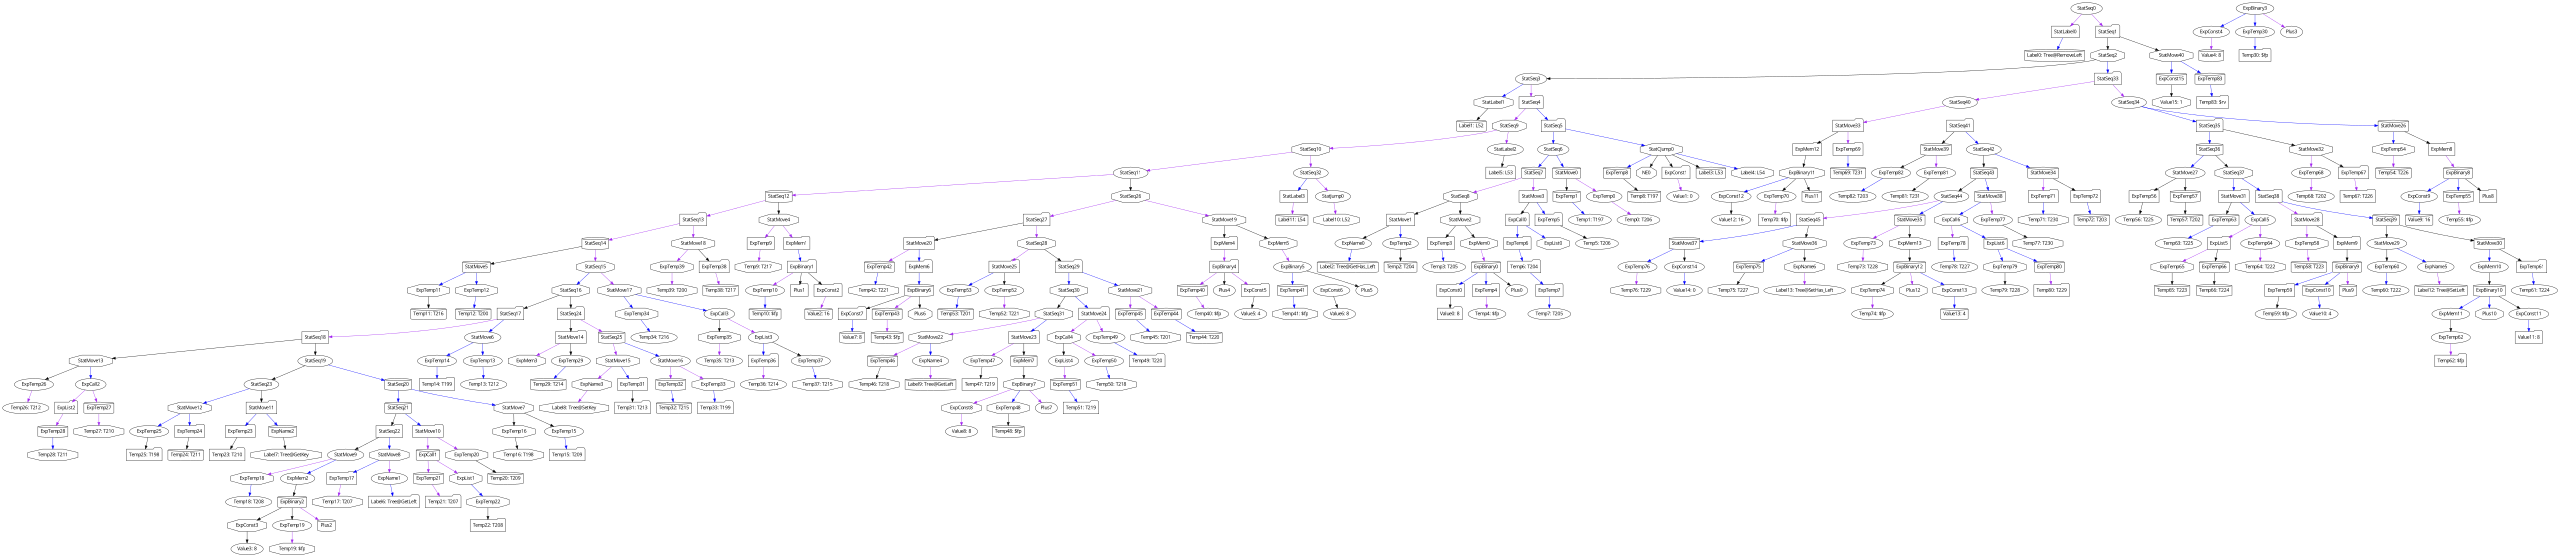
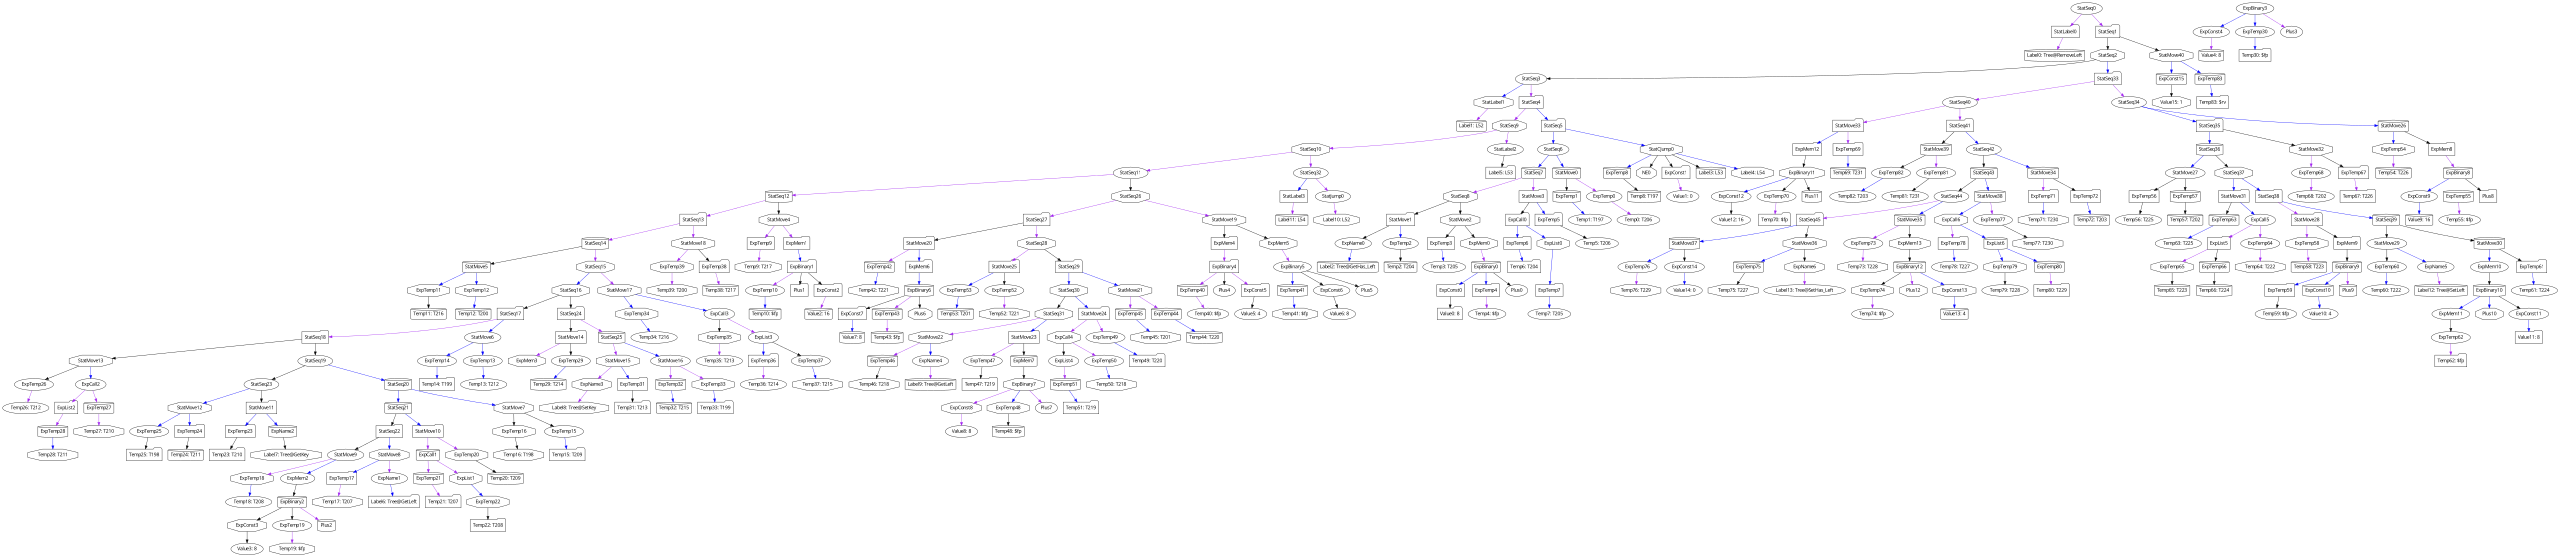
edge "StatLabel0" -> "Label0: Tree@RemoveLeft": color blue -> purple
edge "StatLabel1" -> "Label1: L52": color black -> purple
edge "StatSeq40" -> "StatSeq41": added
edge "StatMove33" -> "ExpMem12": color black -> blue
edge "ExpBinary8" -> "ExpTemp55": removed
edge "ExpBinary5" -> "ExpConst6": added
edge "Temp6: T204" -> "ExpTemp7": now "ExpList0" -> "ExpTemp7"
